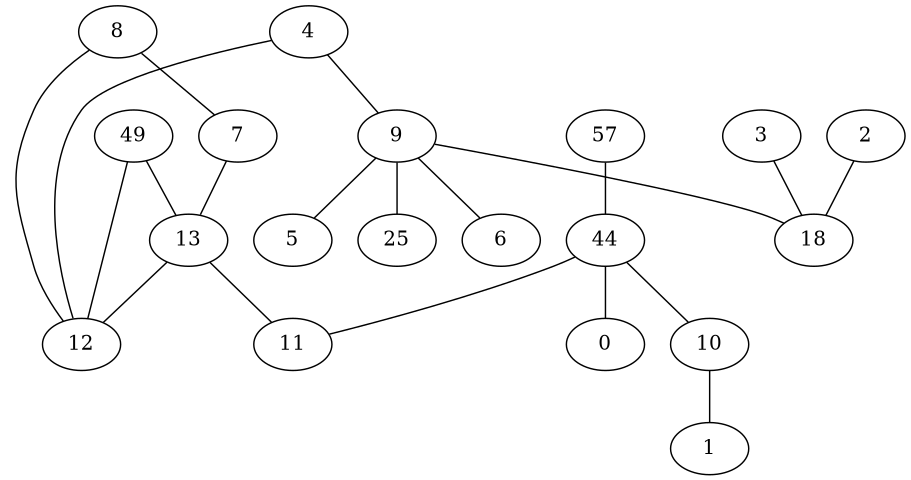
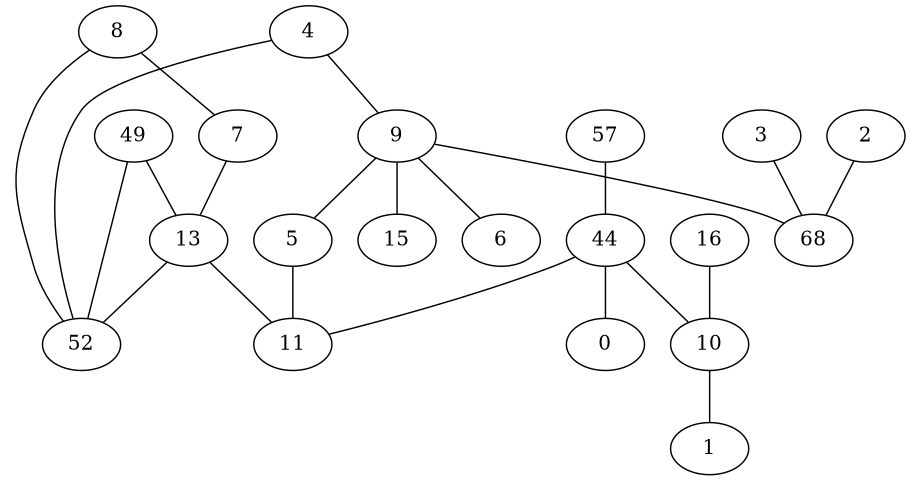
node "25": label "25" -> "15"
node "16": added
node "18": label "18" -> "68"
edge "5" -- "11": added
node "12": label "12" -> "52"
